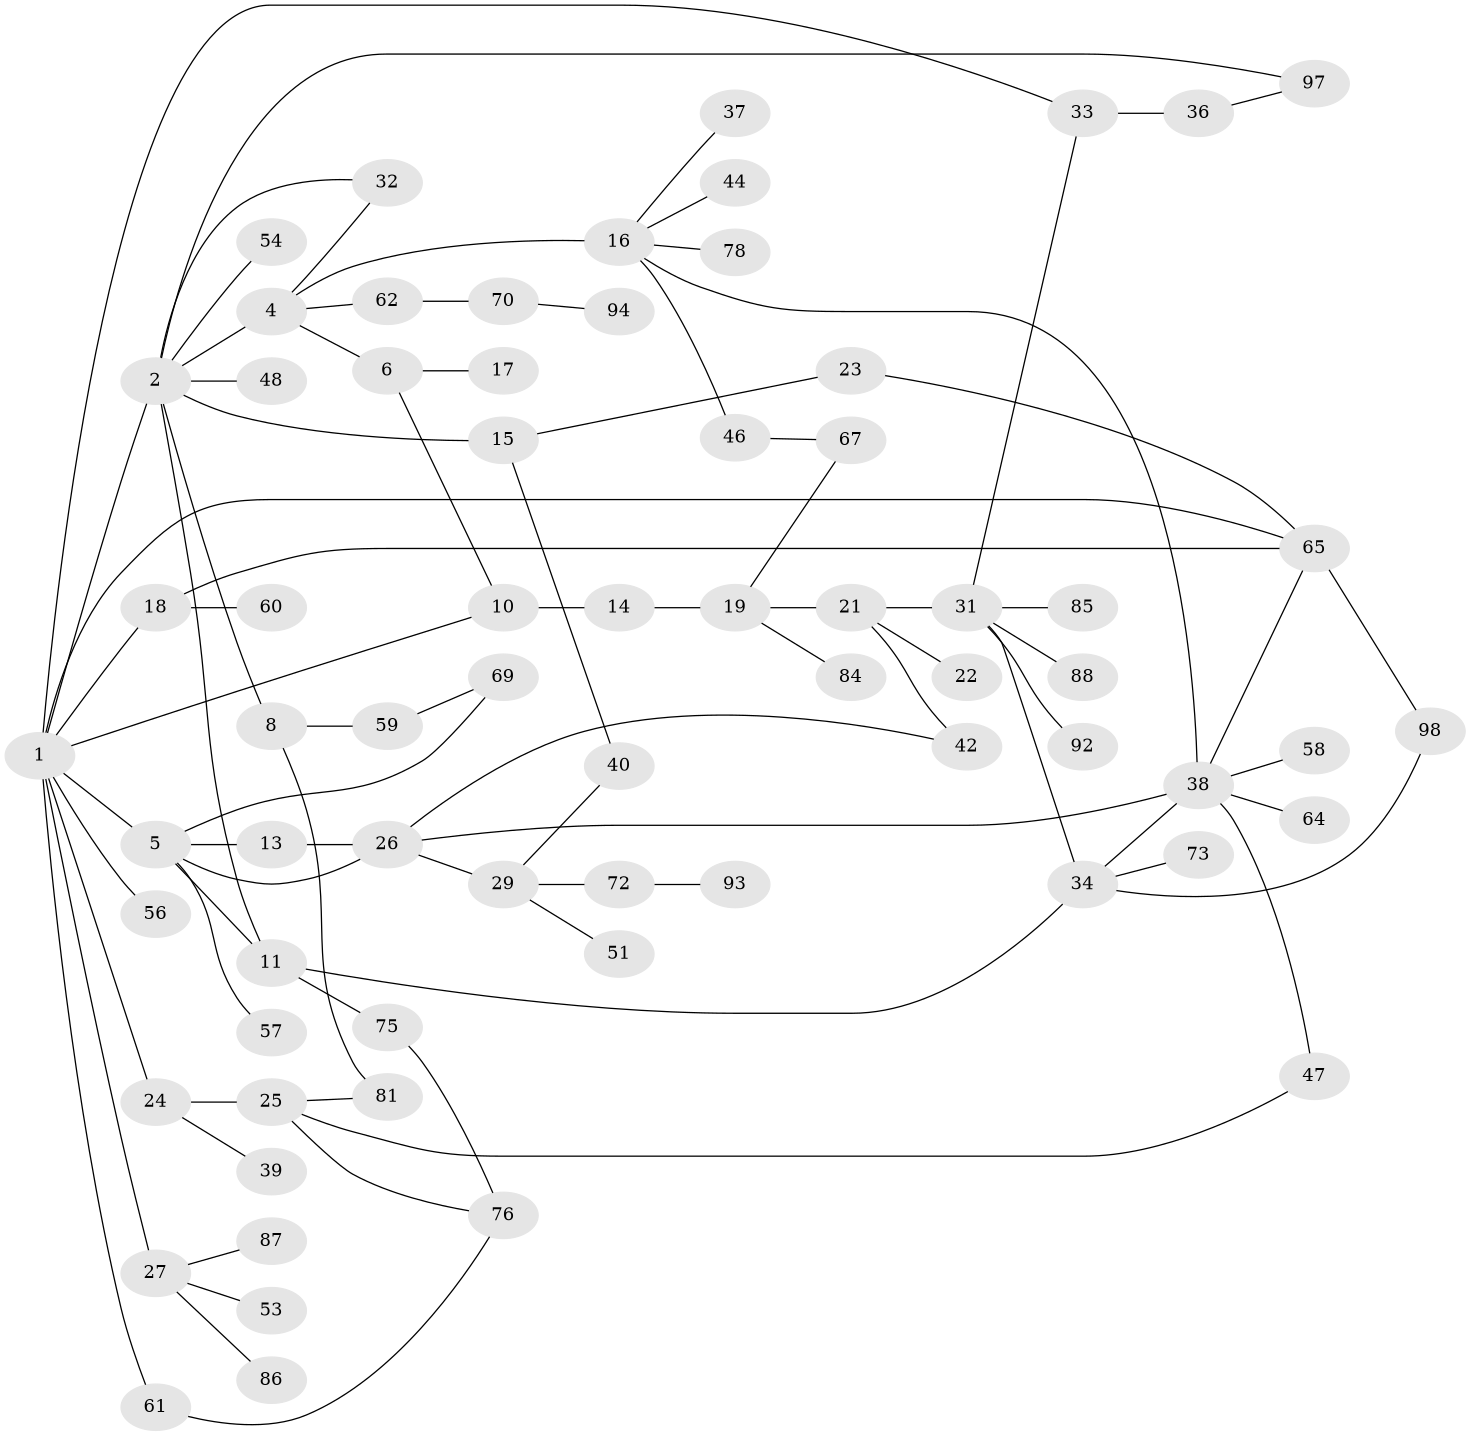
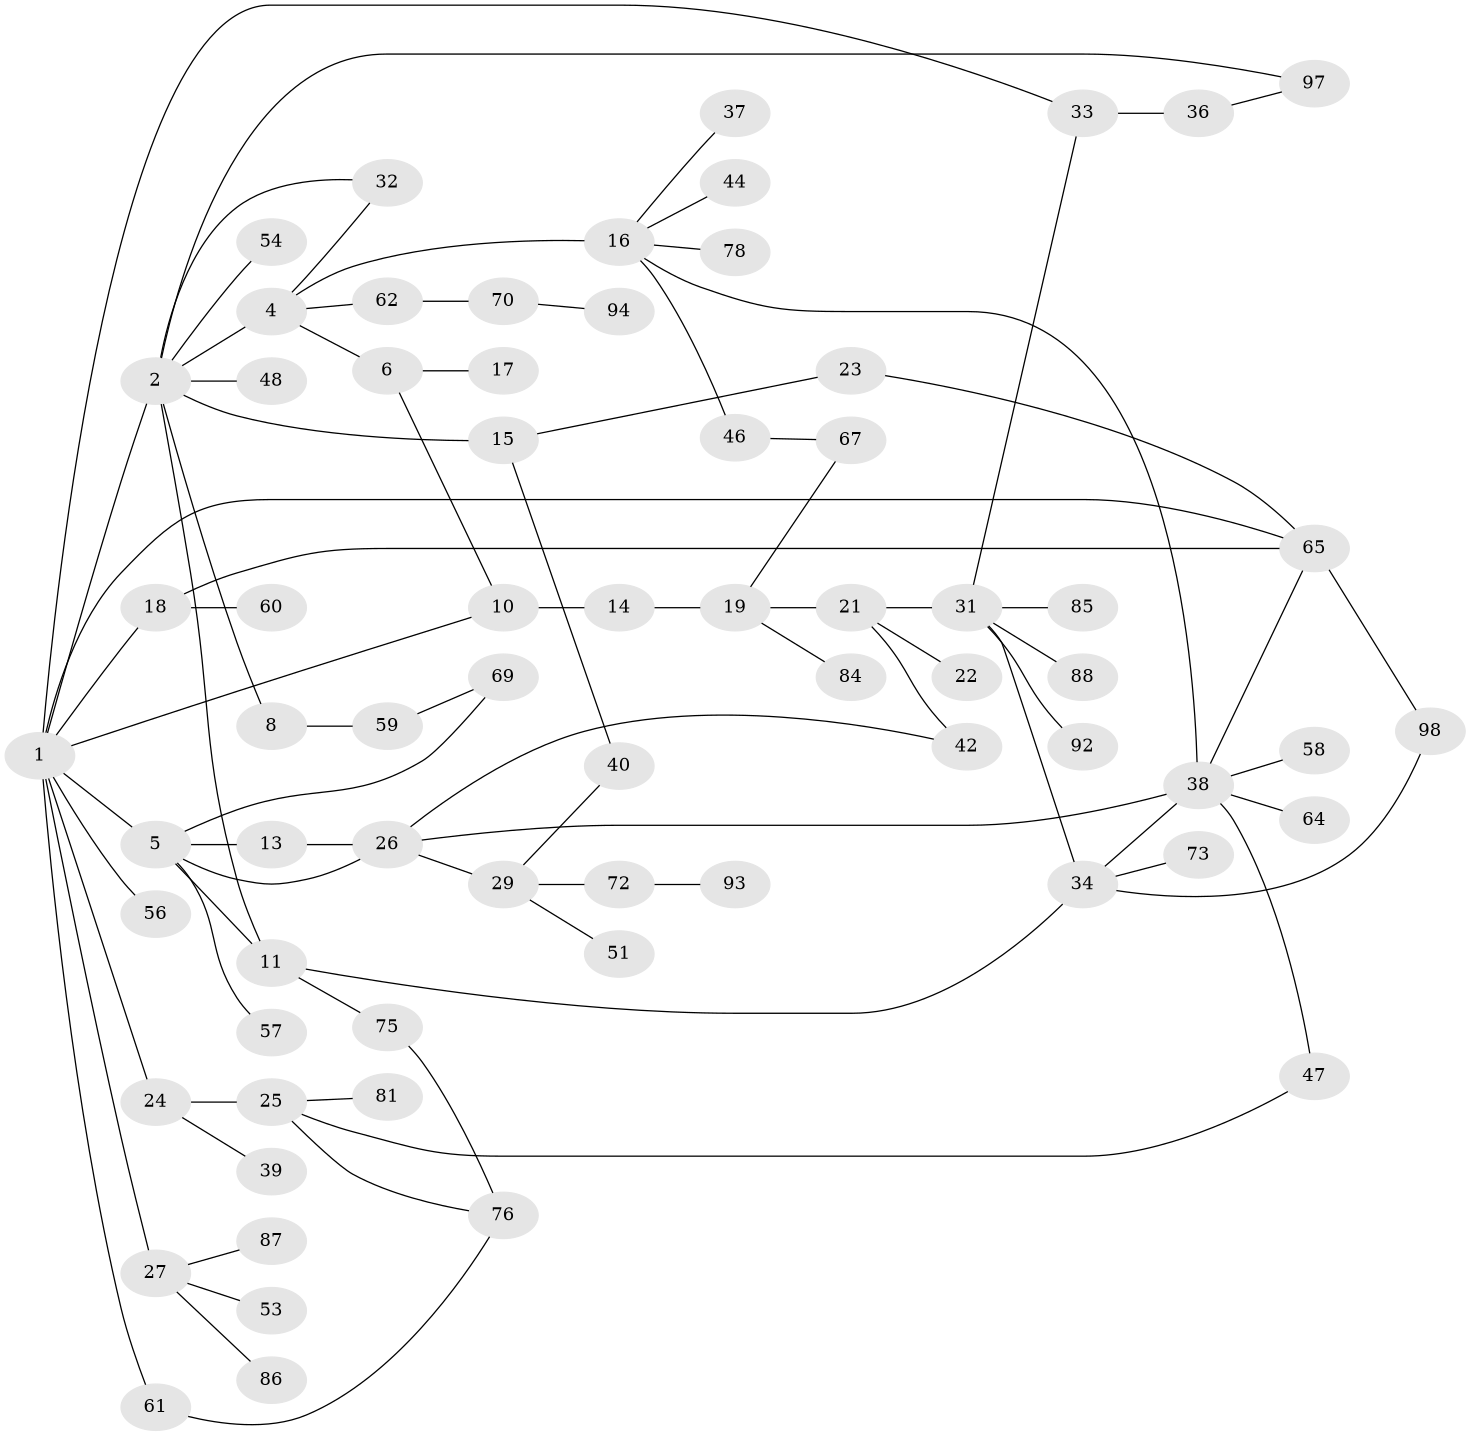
edge "8" -- "81": removed
